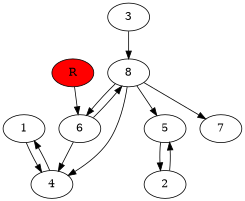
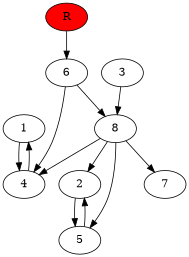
edge "8" -> "6": now "8" -> "2"
